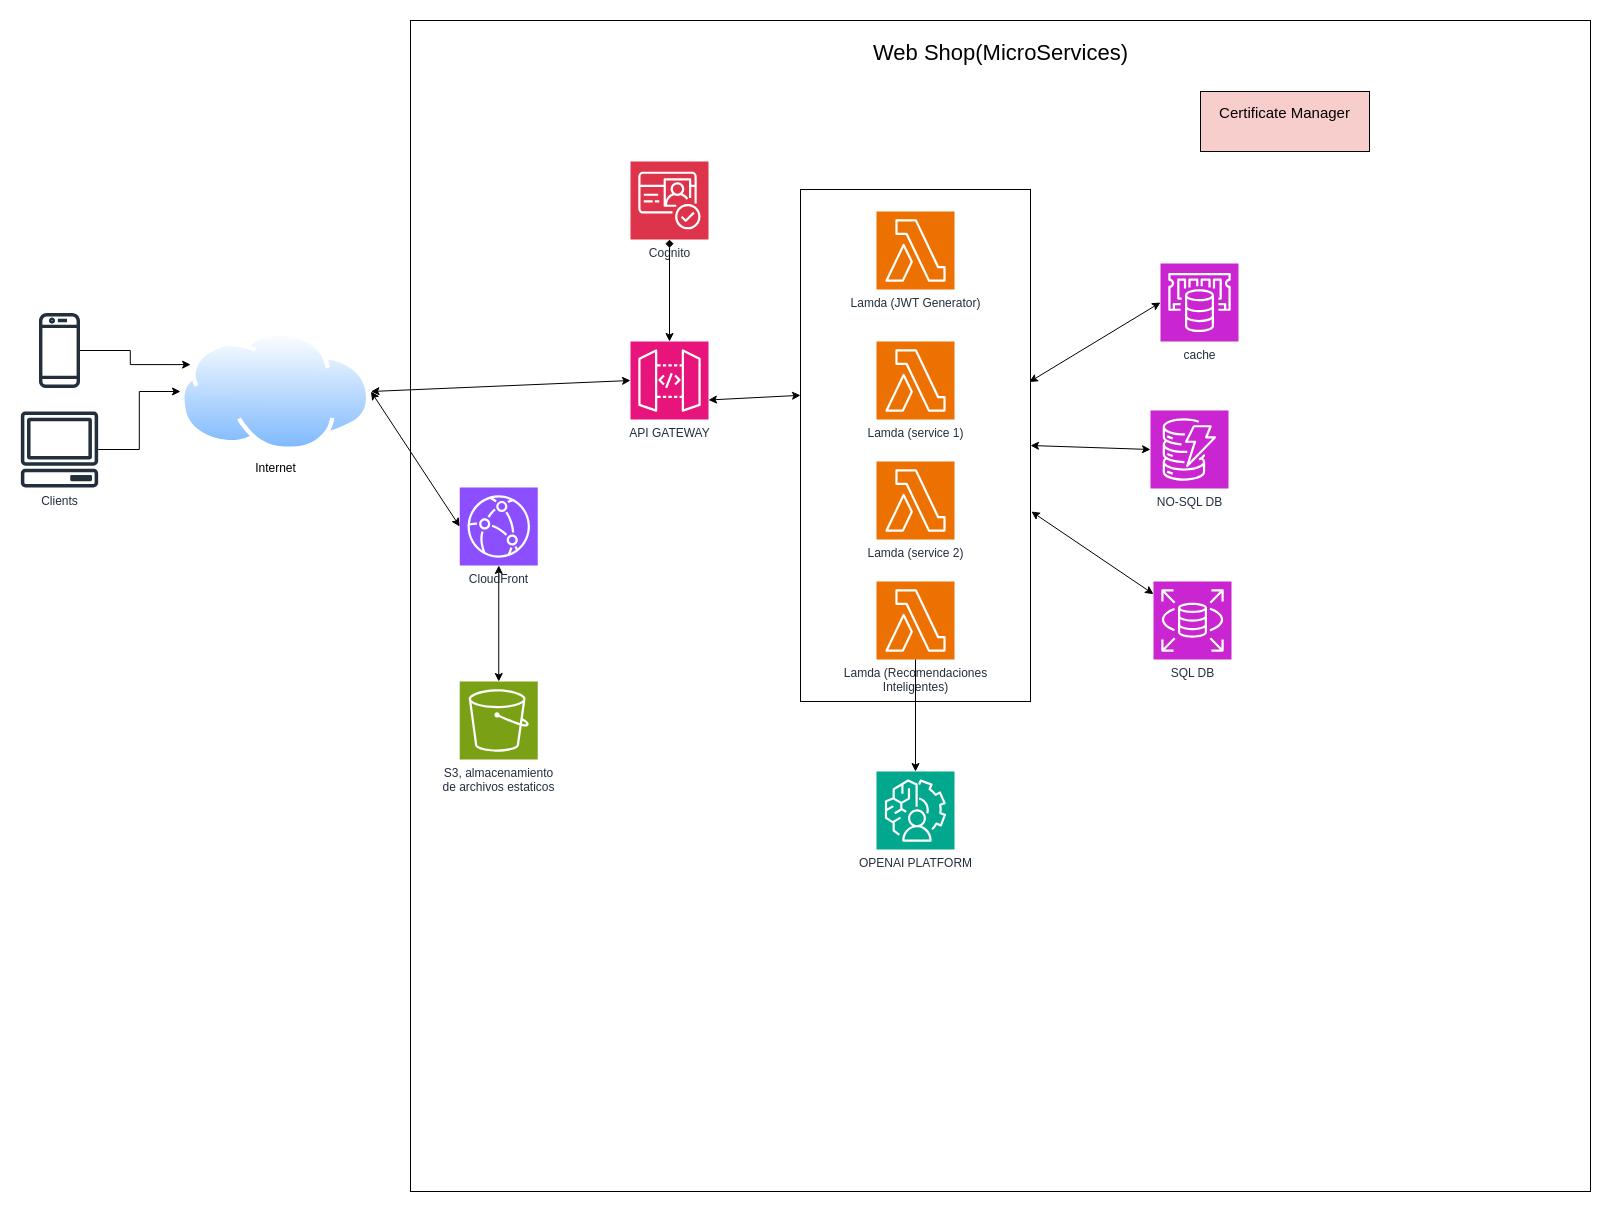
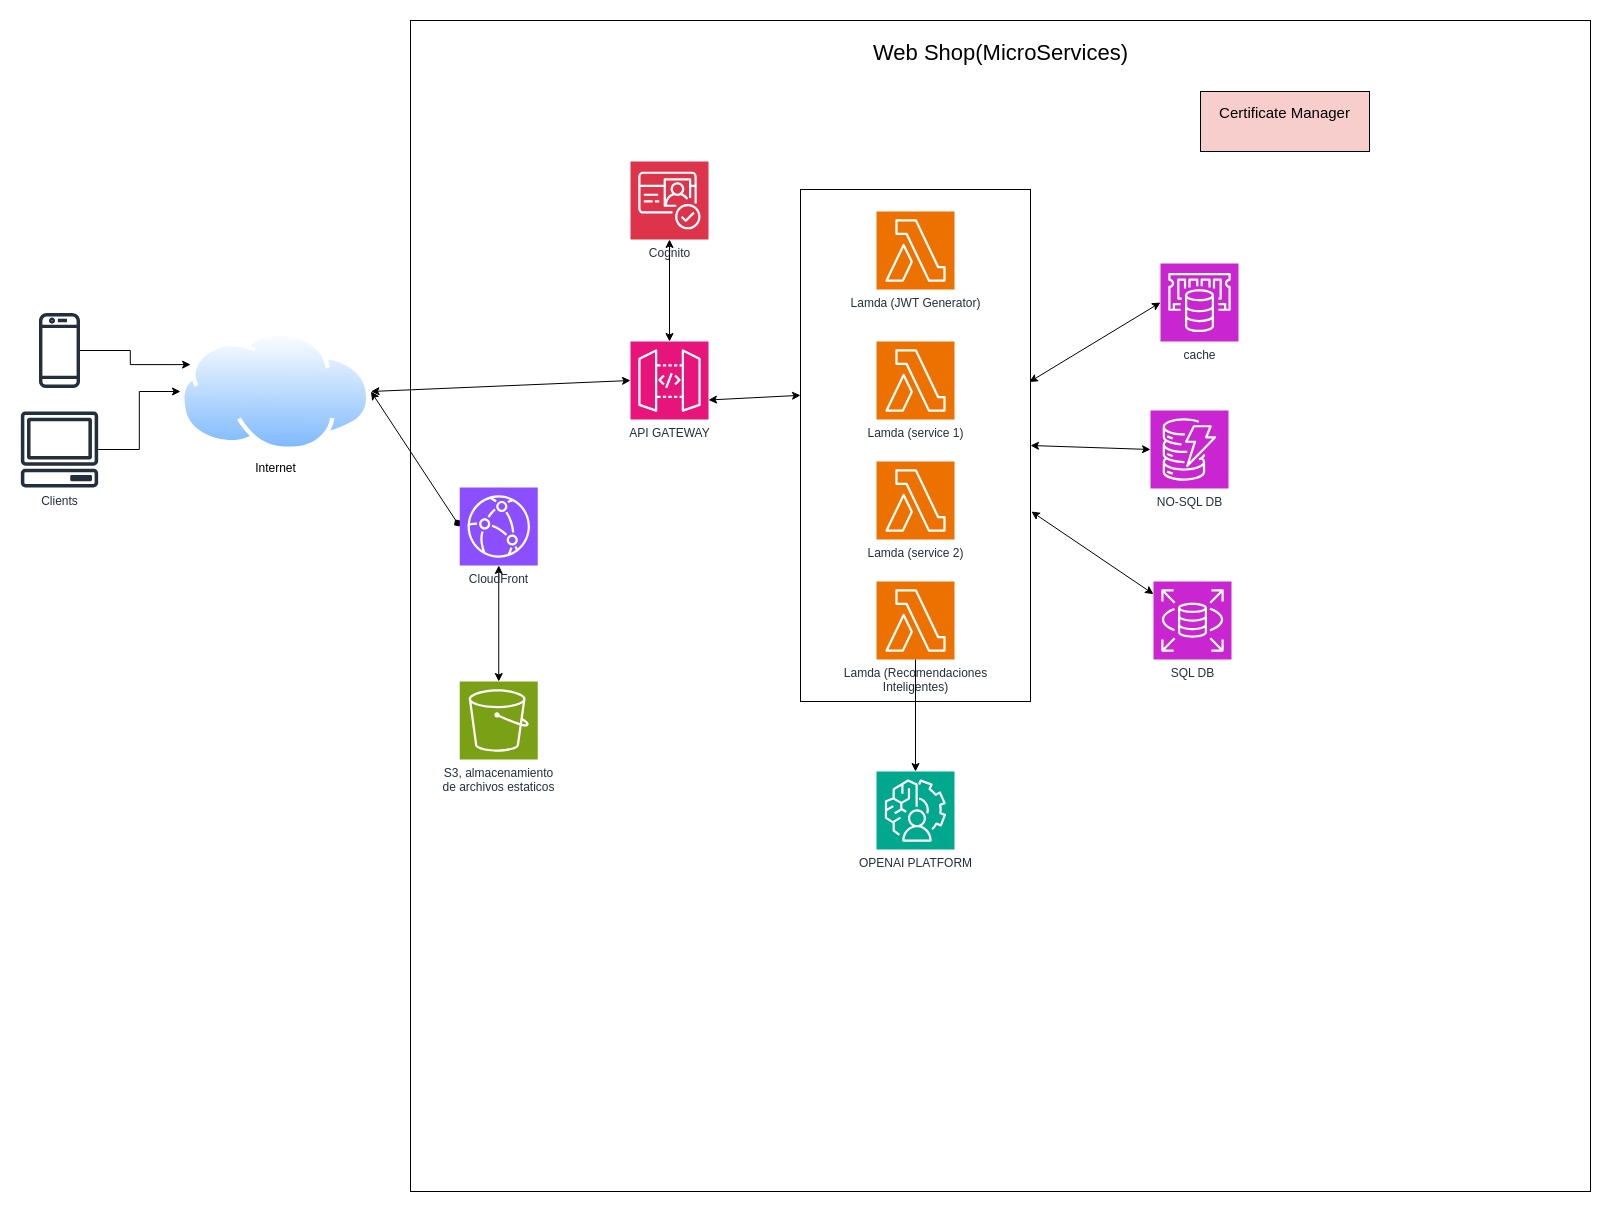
edge "Cognito" -- "API GATEWAY": arrowhead diamond -> classic
edge "Internet" -- "CloudFront": arrowhead classic -> diamond
